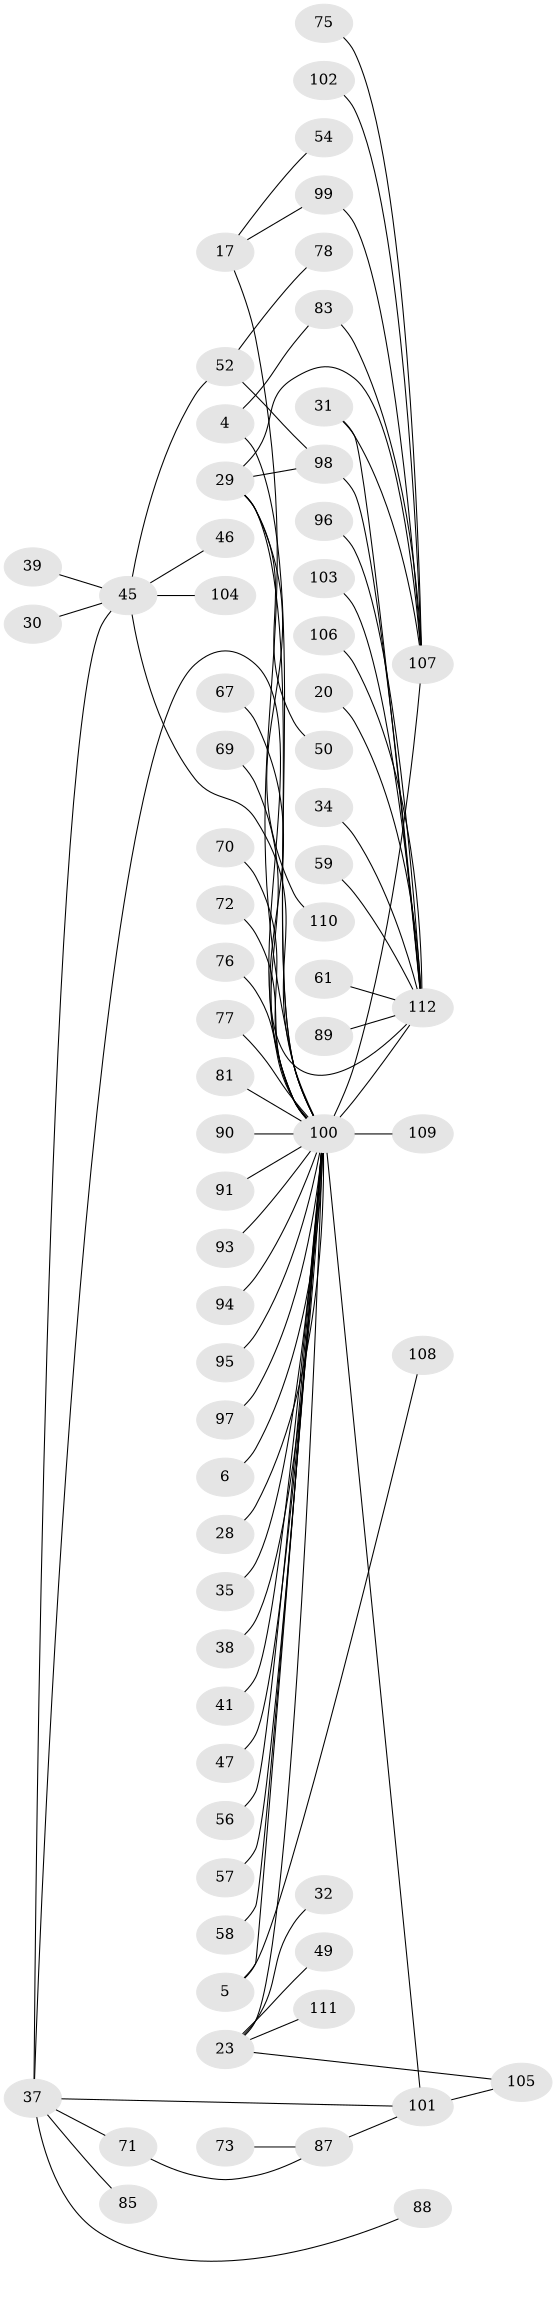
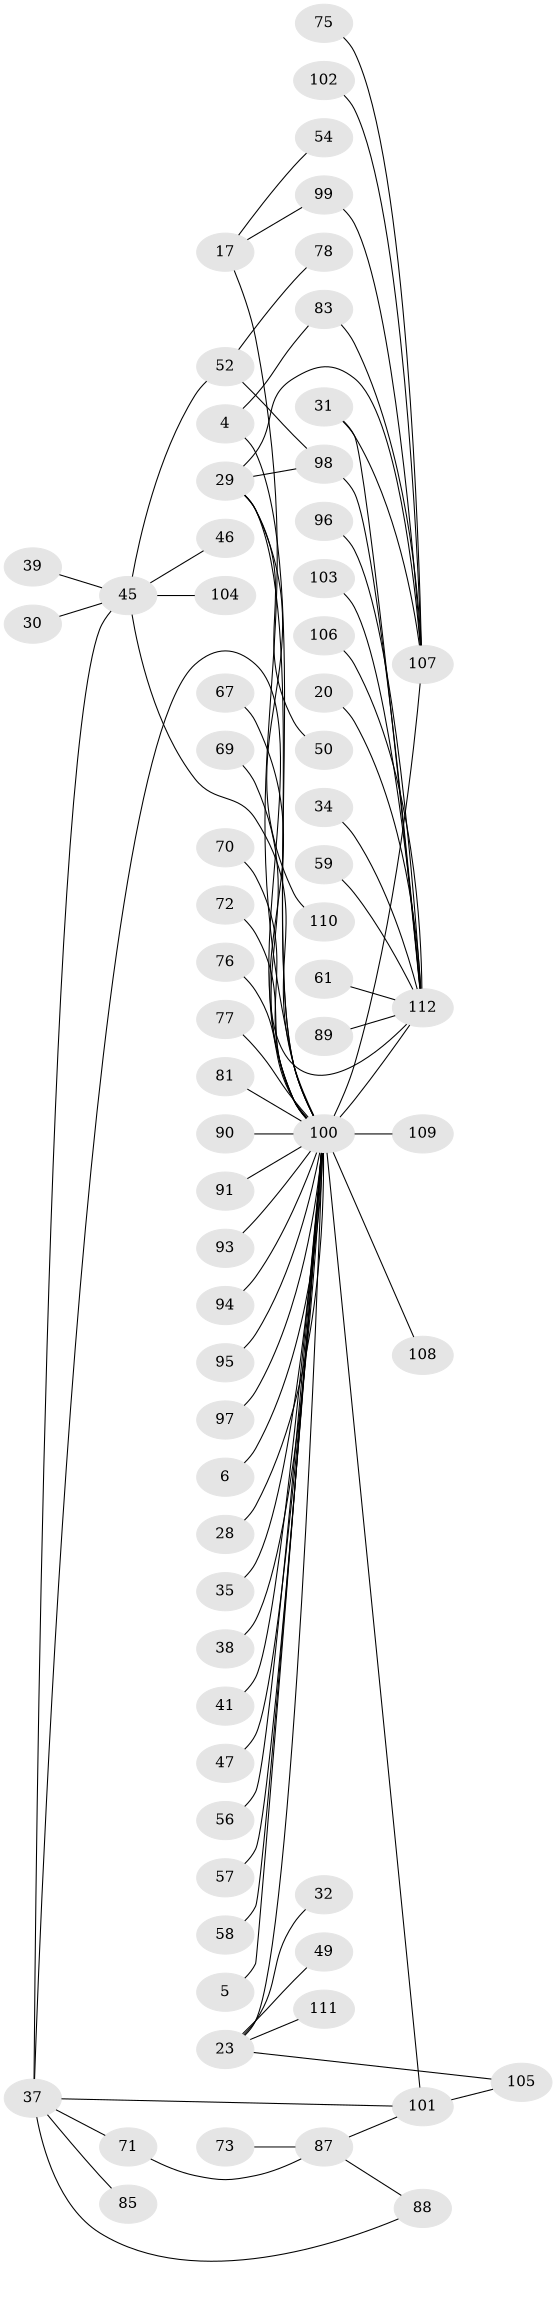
edge "108" -- "5": now "108" -- "100"
edge "87" -- "88": added
